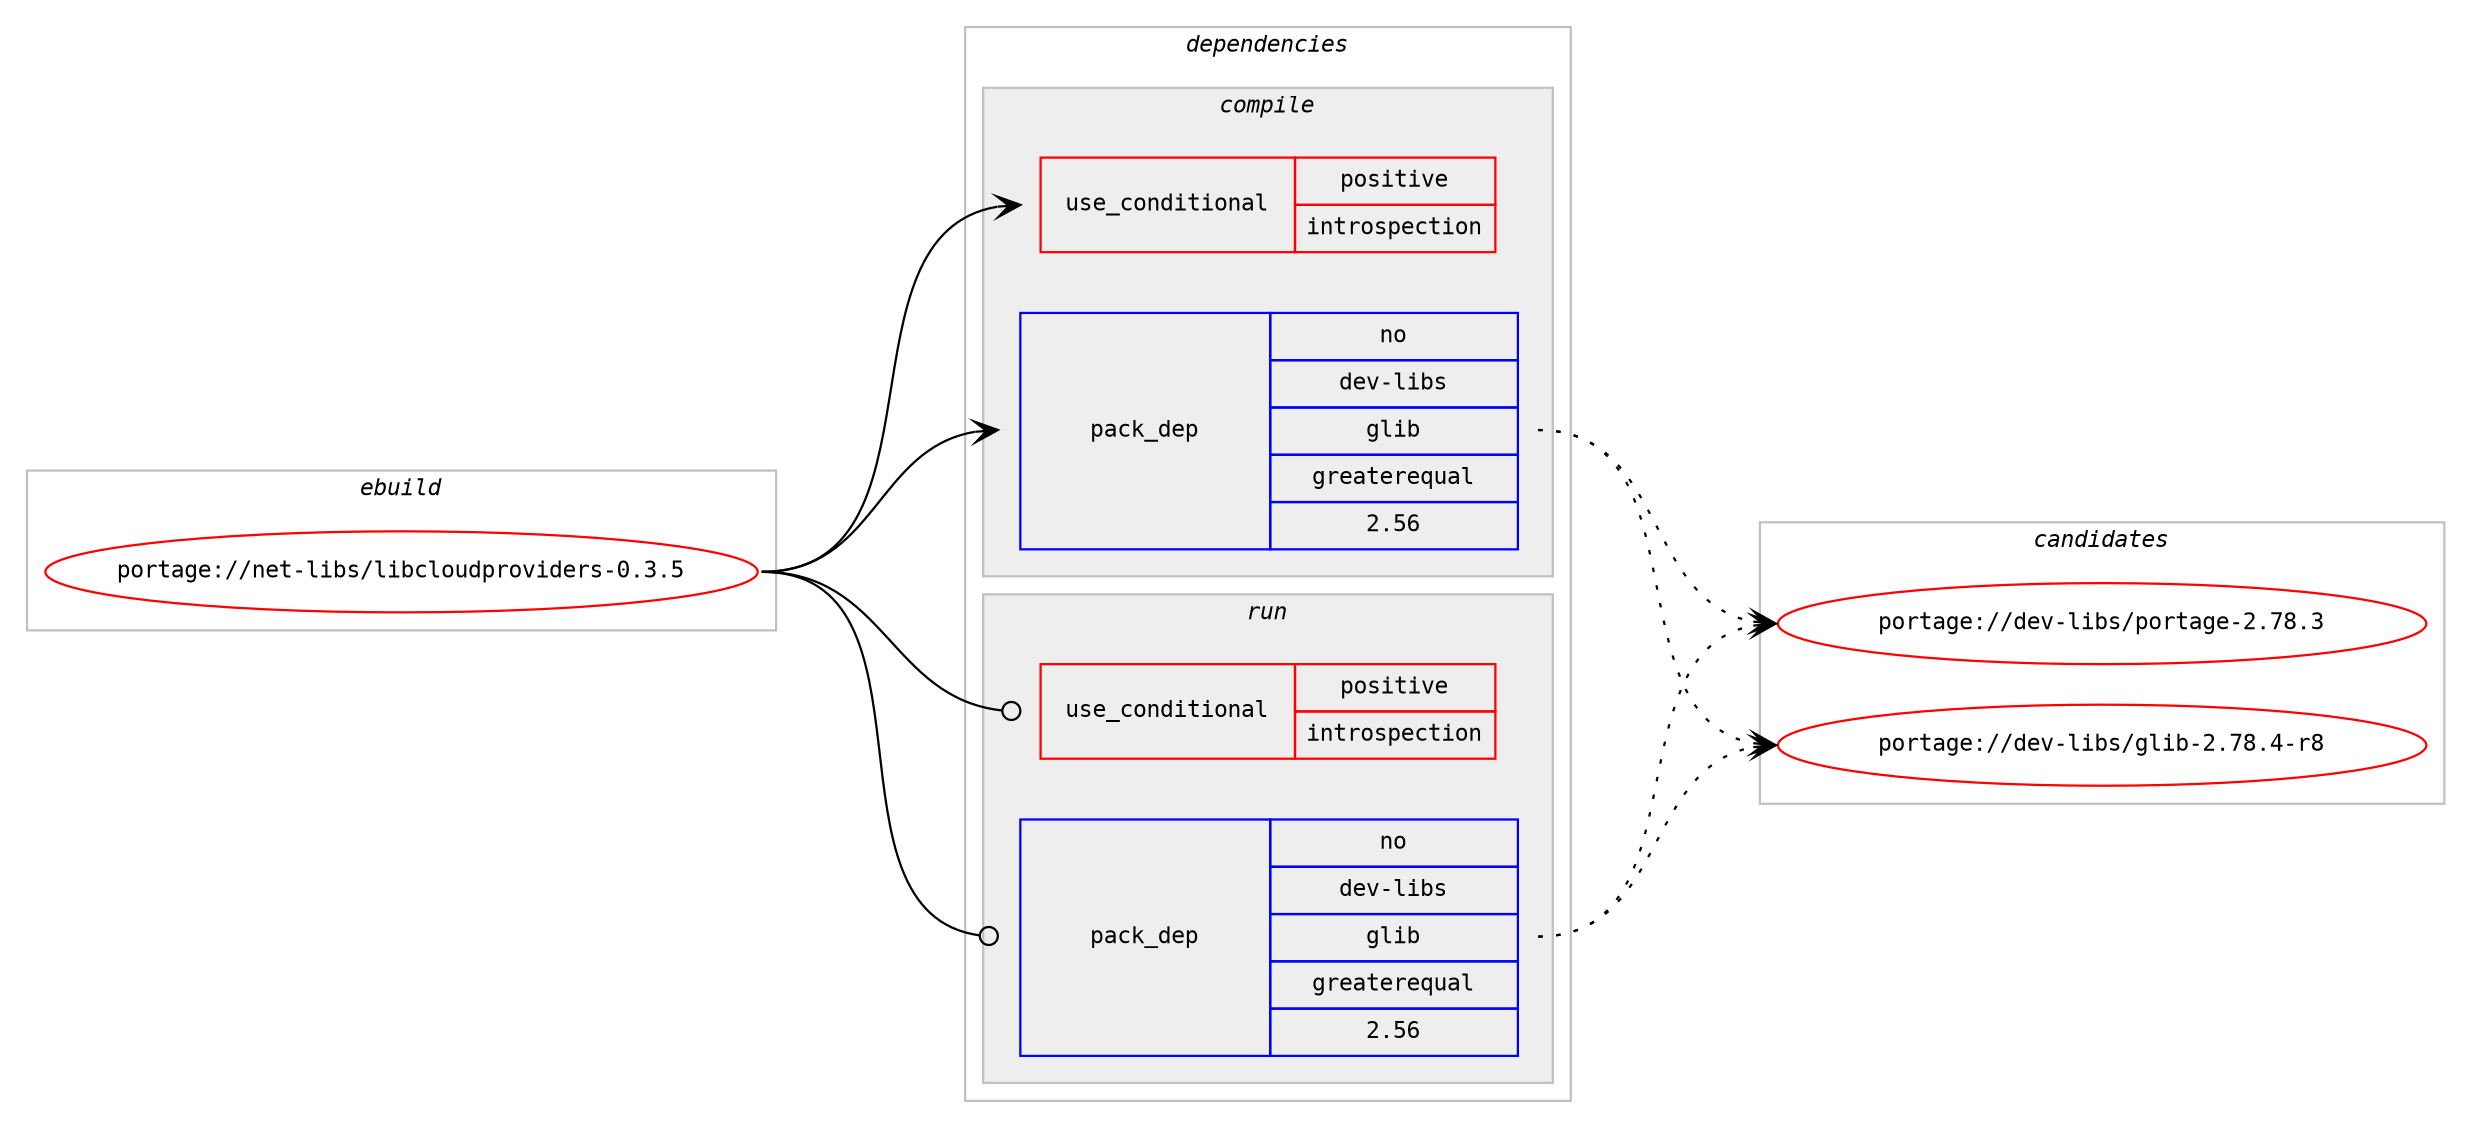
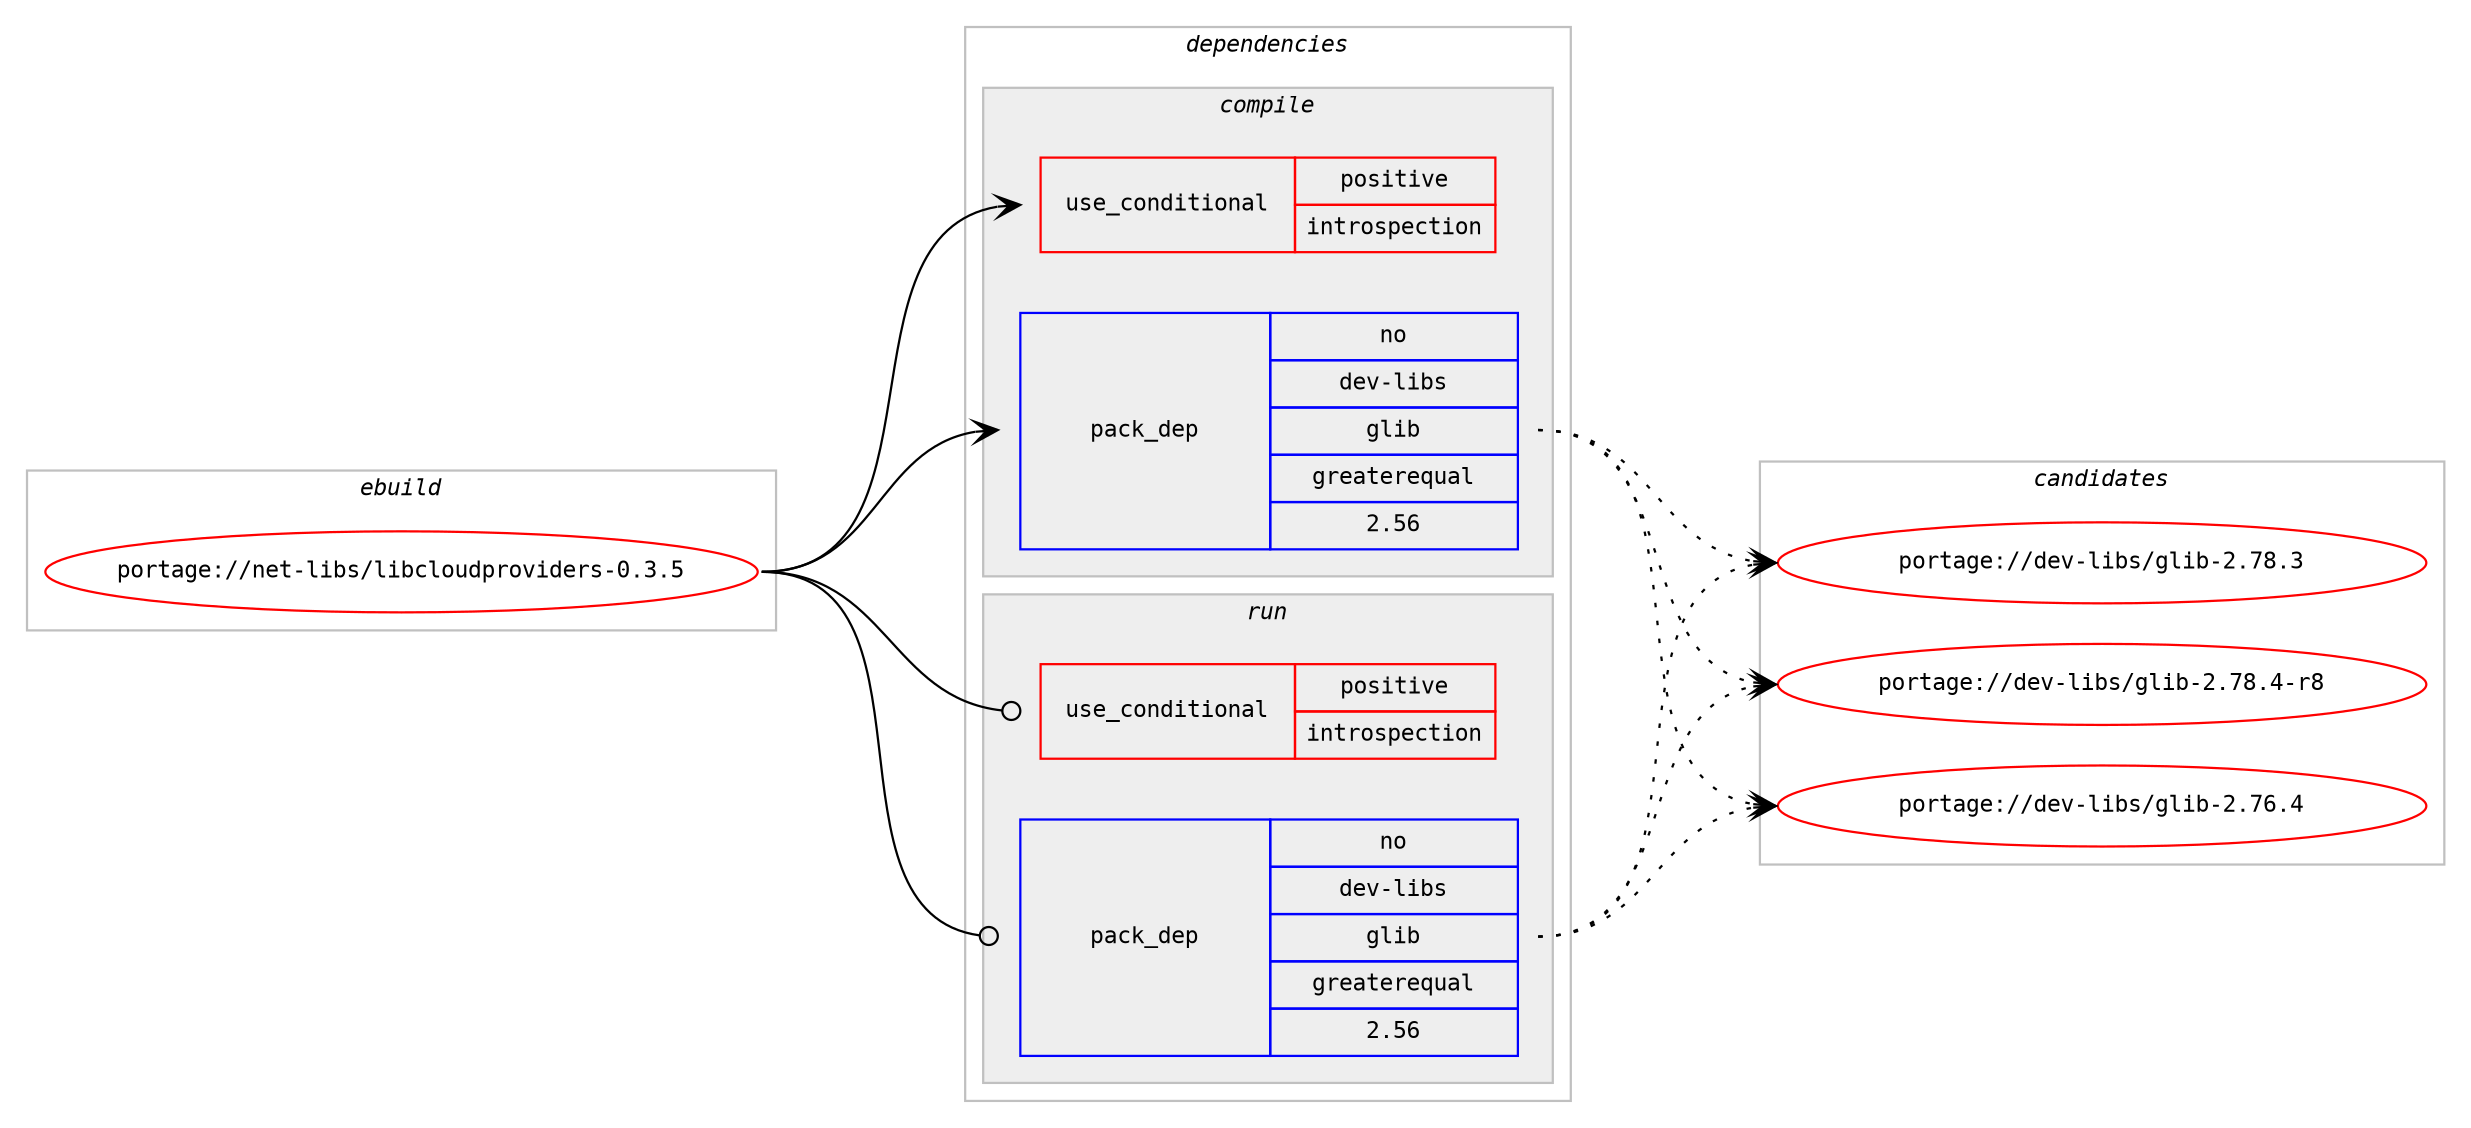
node "portage://dev-libs/portage-2.78.3": label "portage://dev-libs/portage-2.78.3" -> "portage://dev-libs/glib-2.78.3"
node "portage://dev-libs/glib-2.76.4": added
